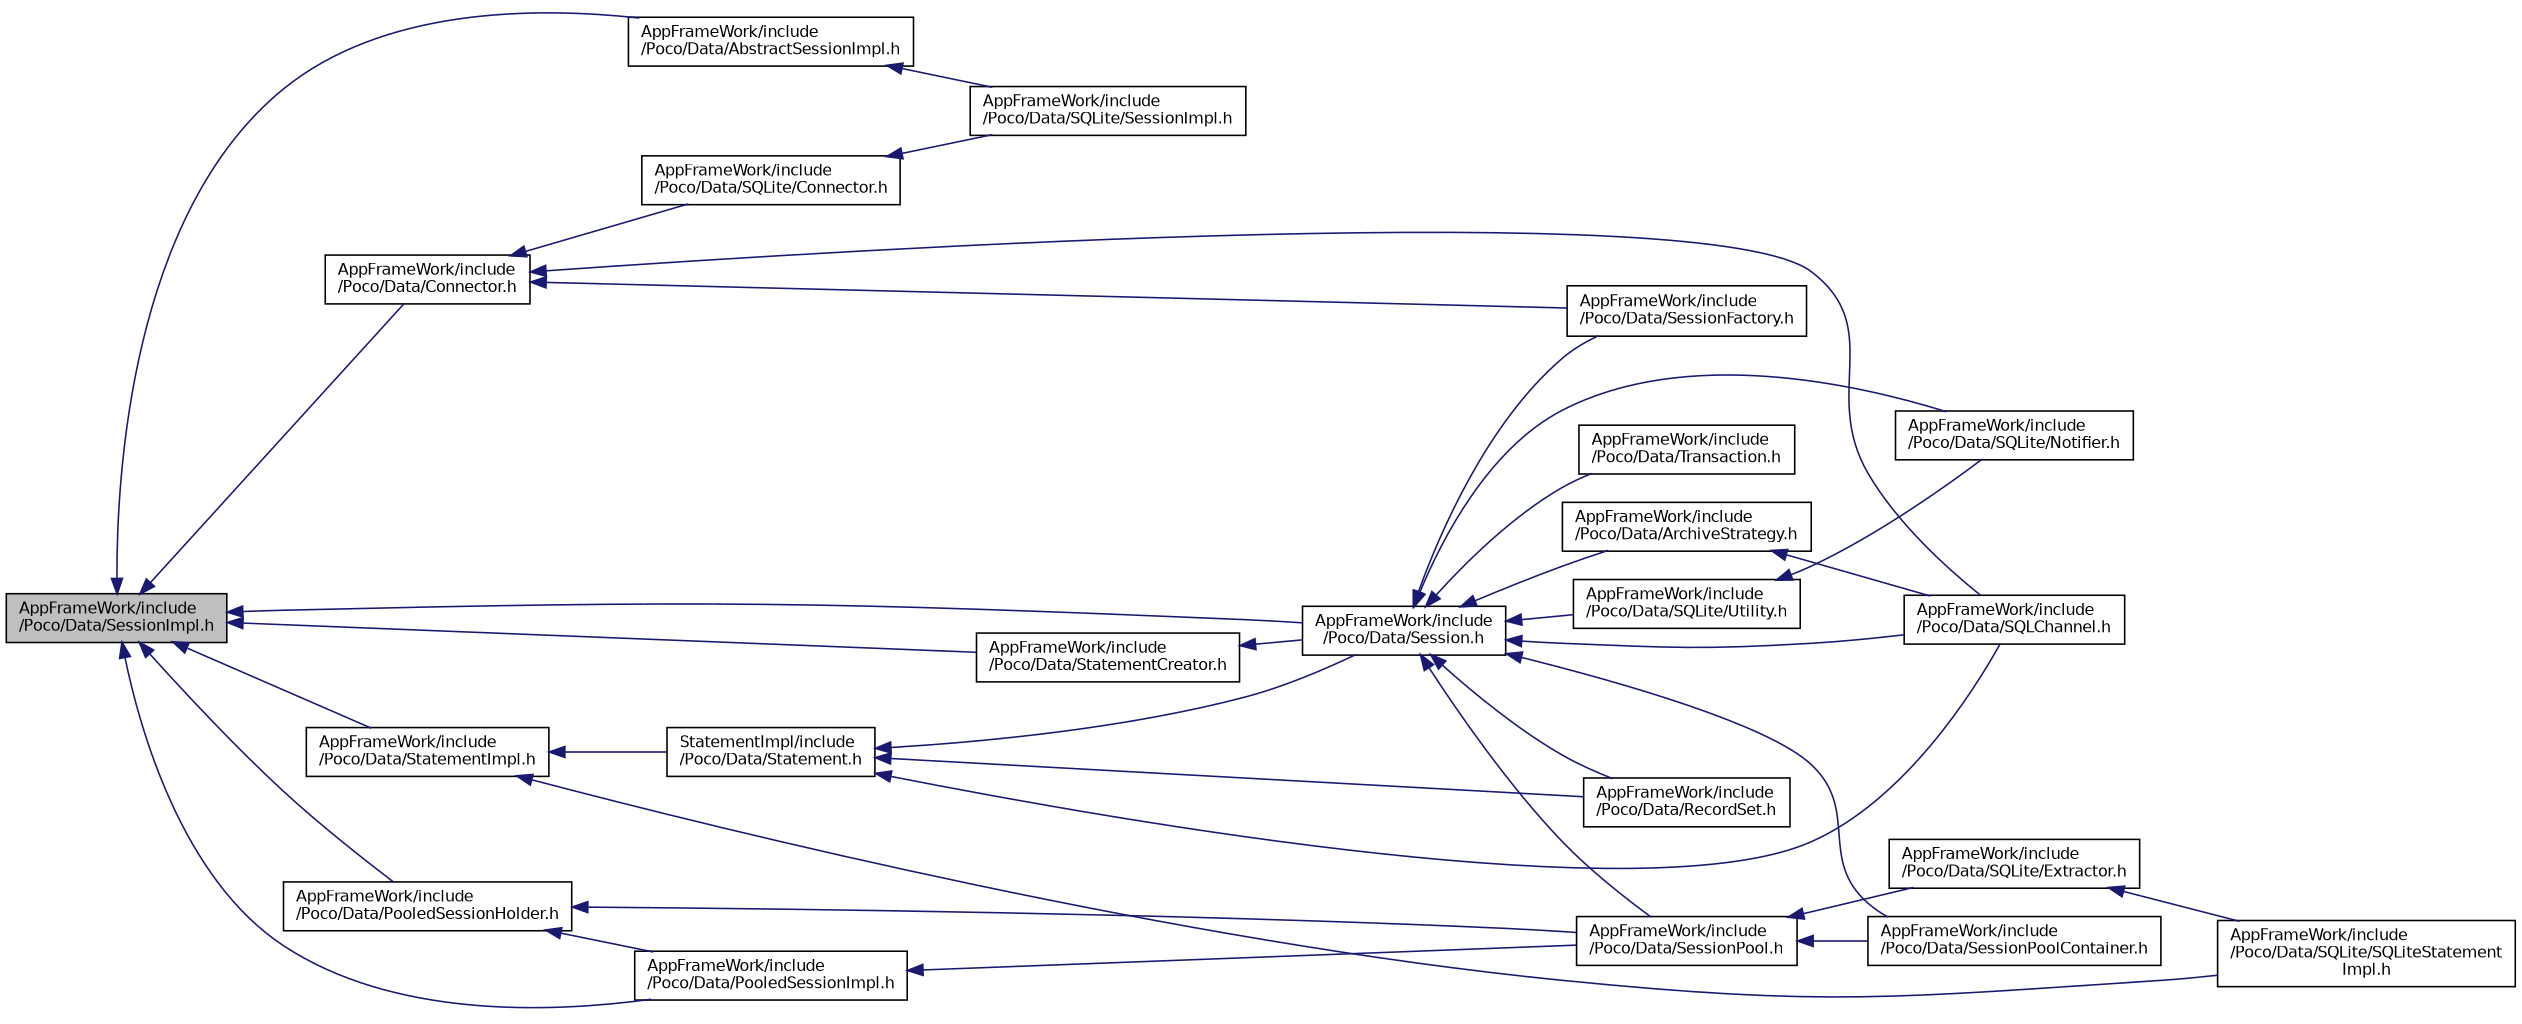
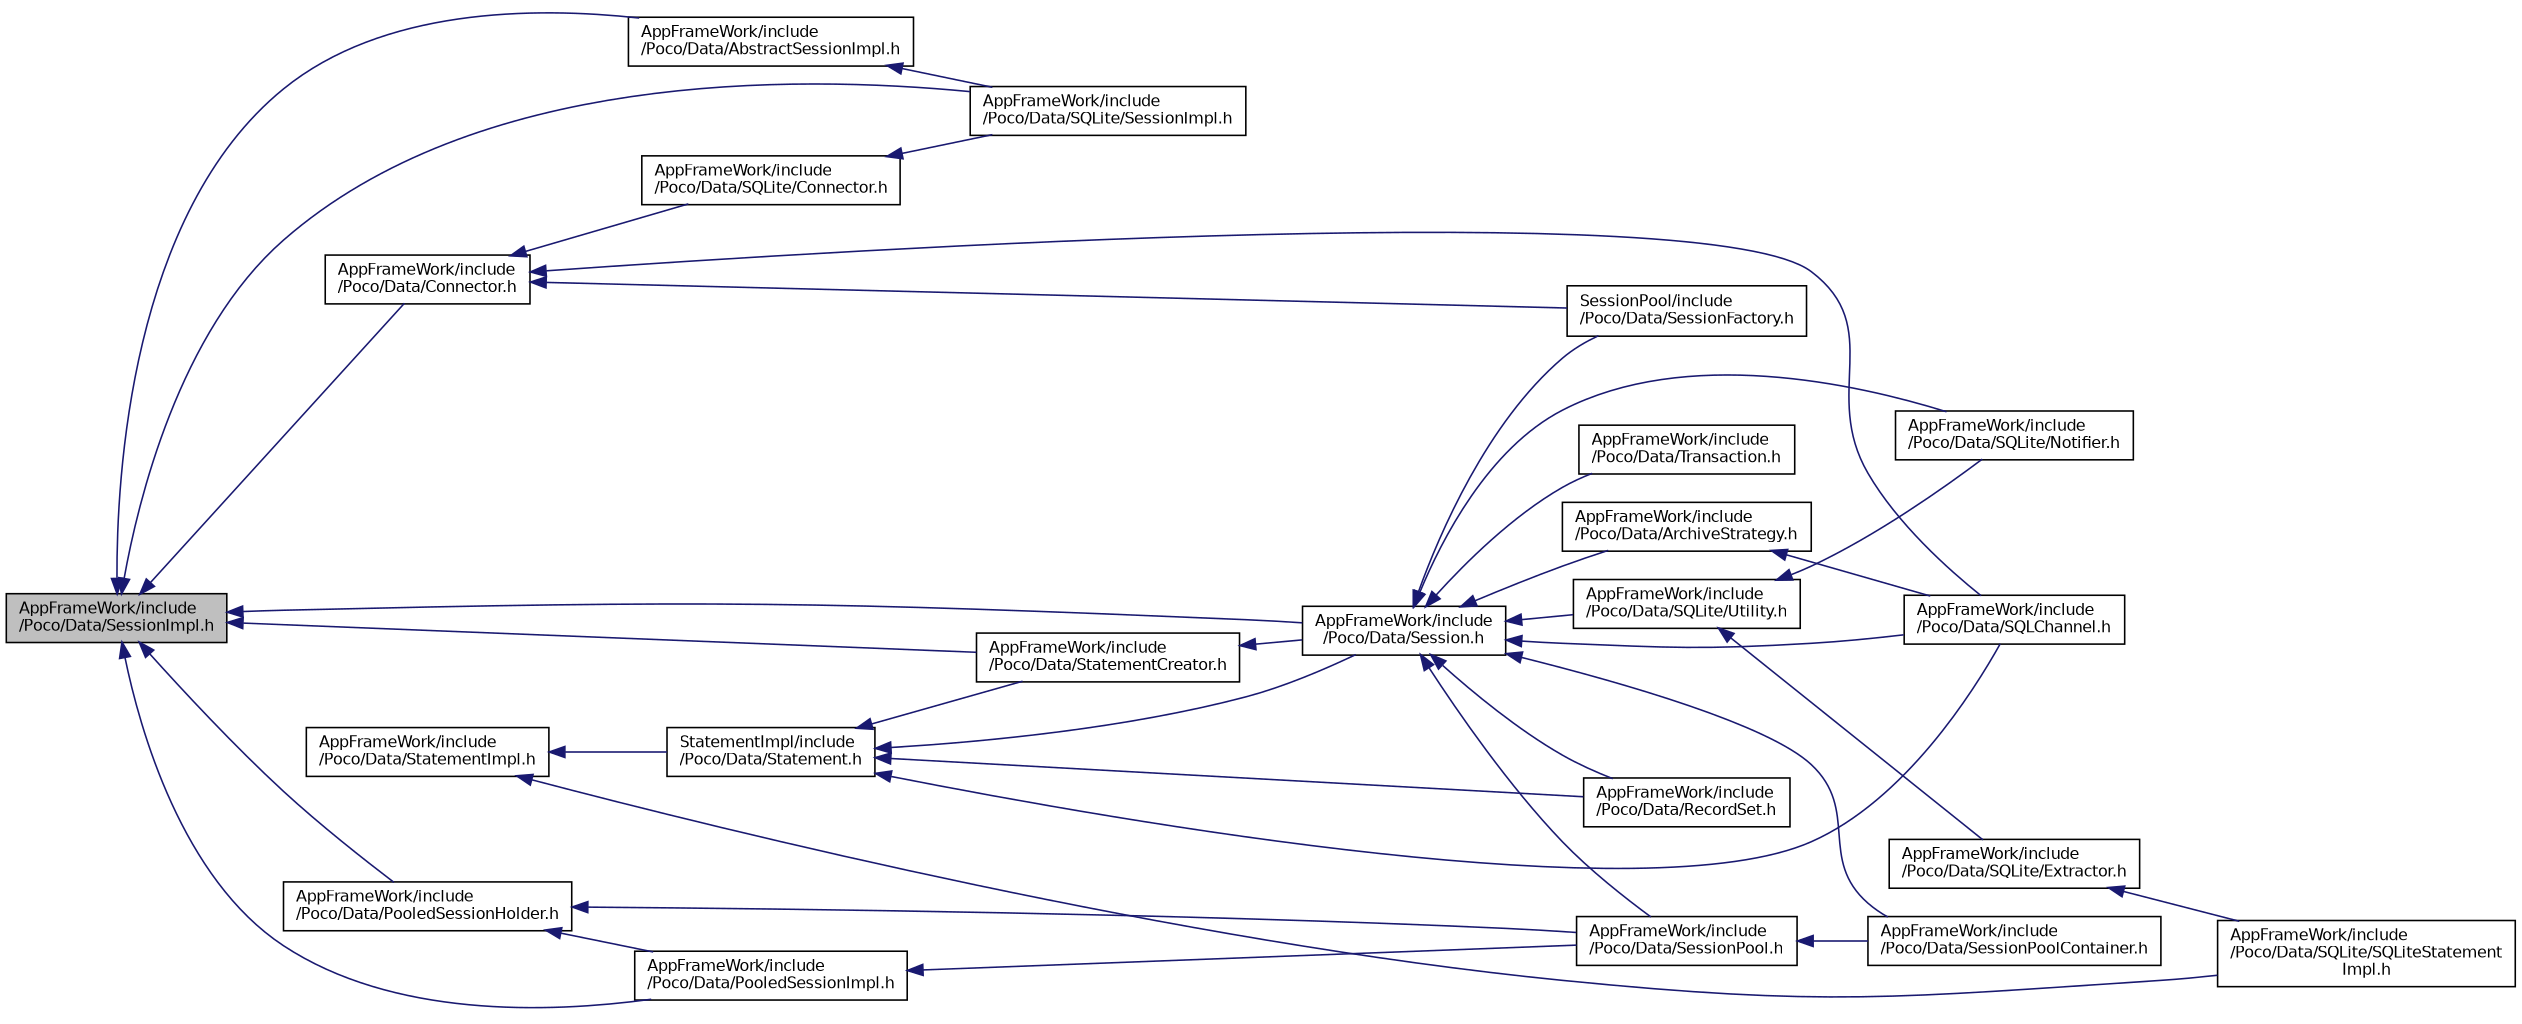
node "AppFrameWork/include /Poco/Data/SessionFactory.h": label "AppFrameWork/include /Poco/Data/SessionFactory.h" -> "SessionPool/include /Poco/Data/SessionFactory.h"
edge "AppFrameWork/include /Poco/Data/StatementImpl.h" -> "AppFrameWork/include /Poco/Data/SessionImpl.h": now "AppFrameWork/include /Poco/Data/SQLite/SessionImpl.h" -> "AppFrameWork/include /Poco/Data/SessionImpl.h"
edge "AppFrameWork/include /Poco/Data/StatementCreator.h" -> "StatementImpl/include /Poco/Data/Statement.h": added
edge "AppFrameWork/include /Poco/Data/SQLite/Extractor.h" -> "AppFrameWork/include /Poco/Data/SessionPool.h": now "AppFrameWork/include /Poco/Data/SQLite/Extractor.h" -> "AppFrameWork/include /Poco/Data/SQLite/Utility.h"
